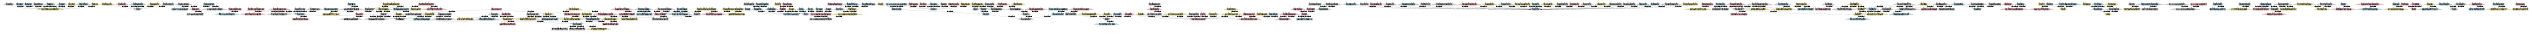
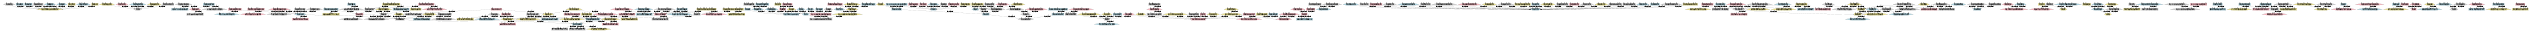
node "base:RegularParkingSpot": fillcolor lightblue -> khaki
